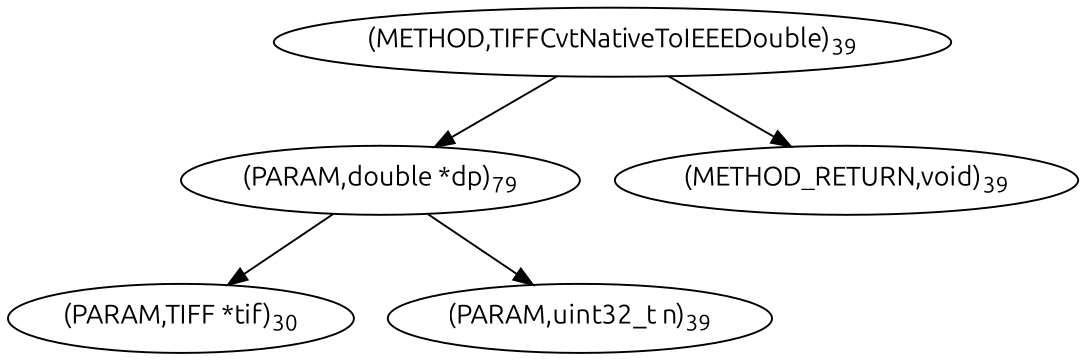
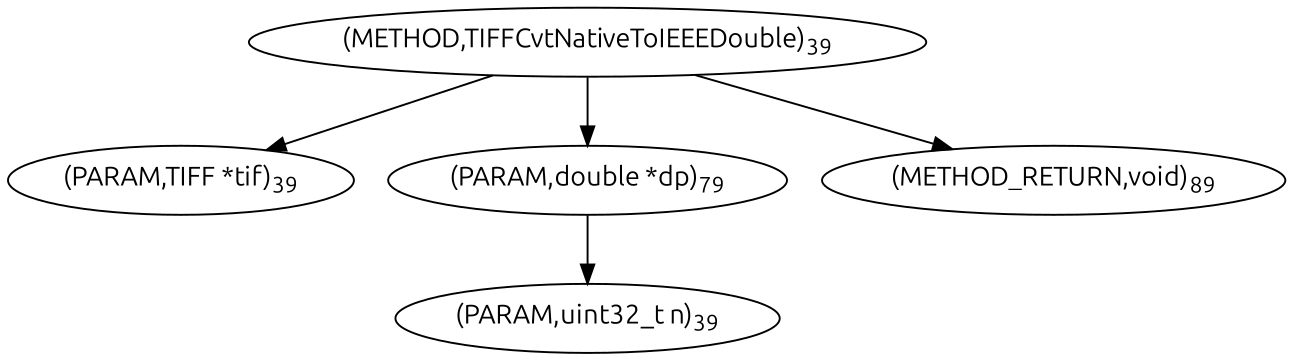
node "(METHOD_RETURN,void)": text "39" -> "89"
edge "(PARAM,double *dp)" -> "(PARAM,TIFF *tif)": now "(METHOD,TIFFCvtNativeToIEEEDouble)" -> "(PARAM,TIFF *tif)"
node "(PARAM,TIFF *tif)": text "30" -> "39"
